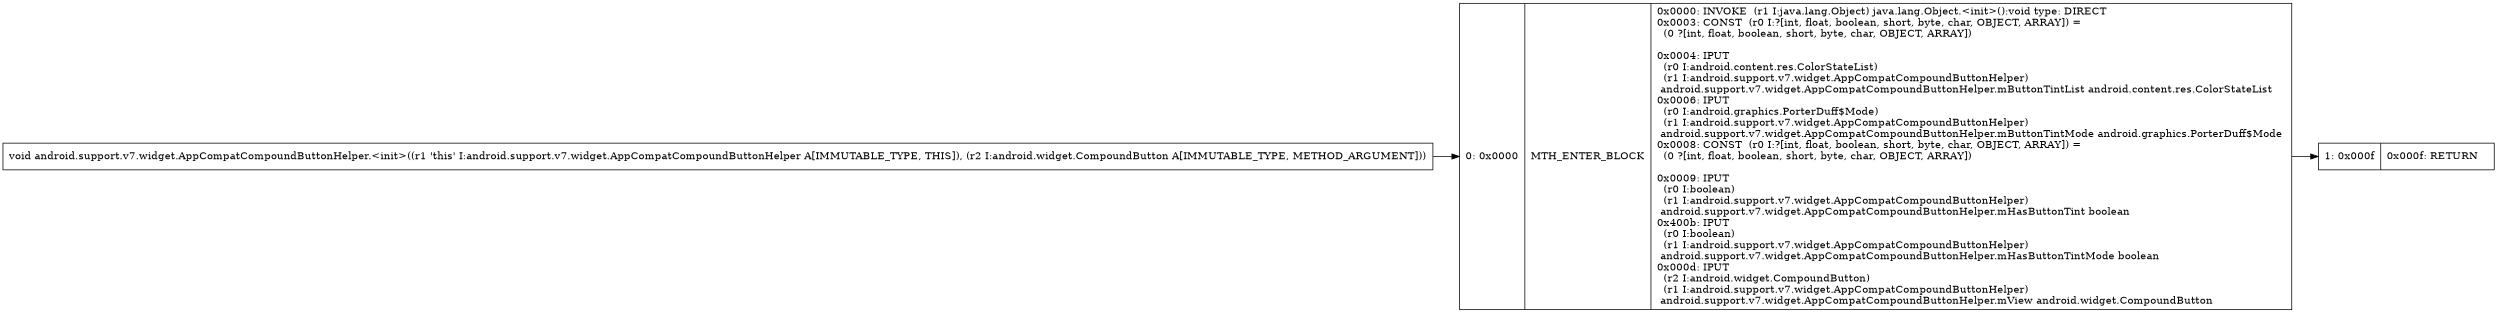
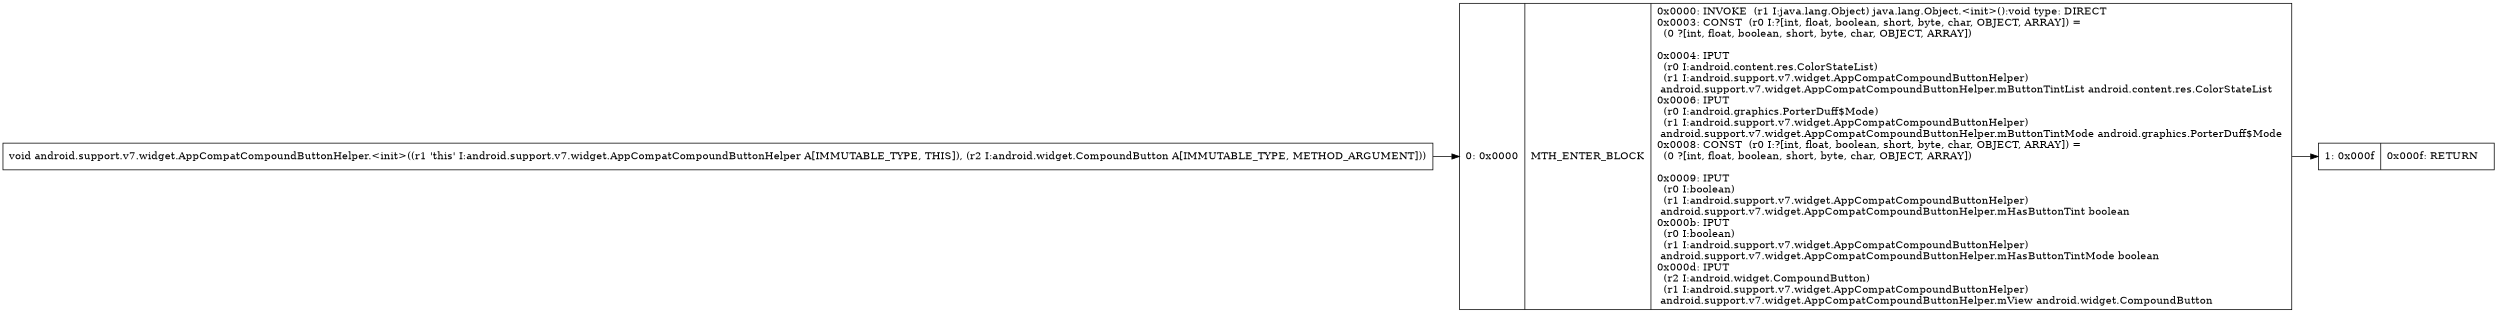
node "0: 0x0000": text "0x400b: IPUT" -> "0x000b: IPUT"
